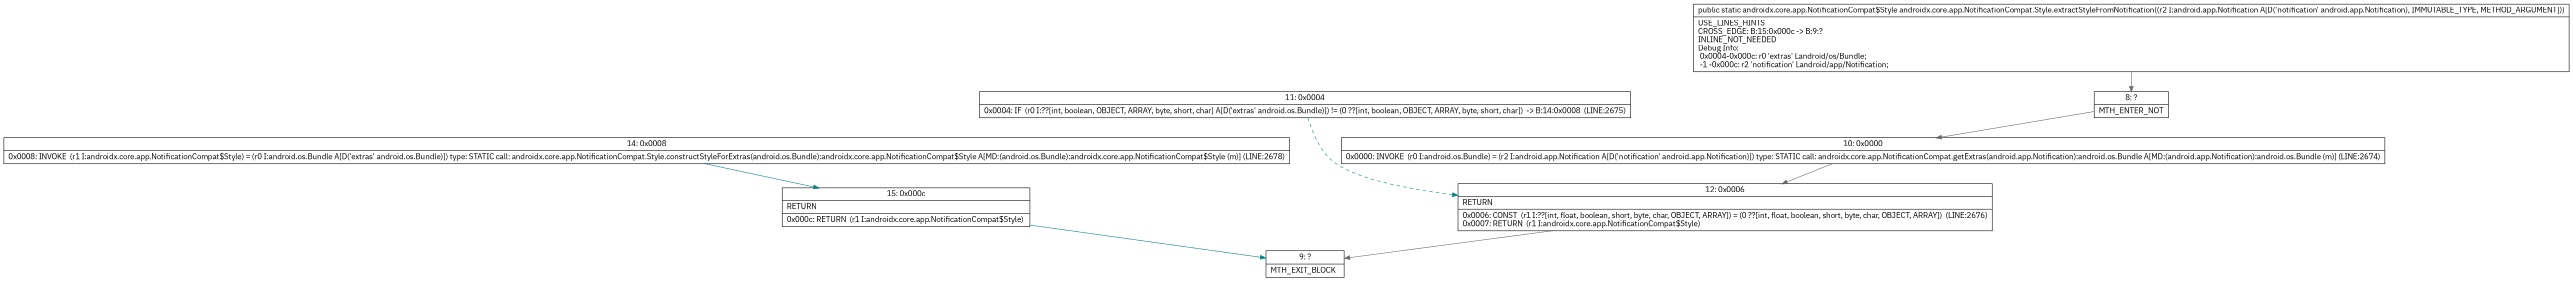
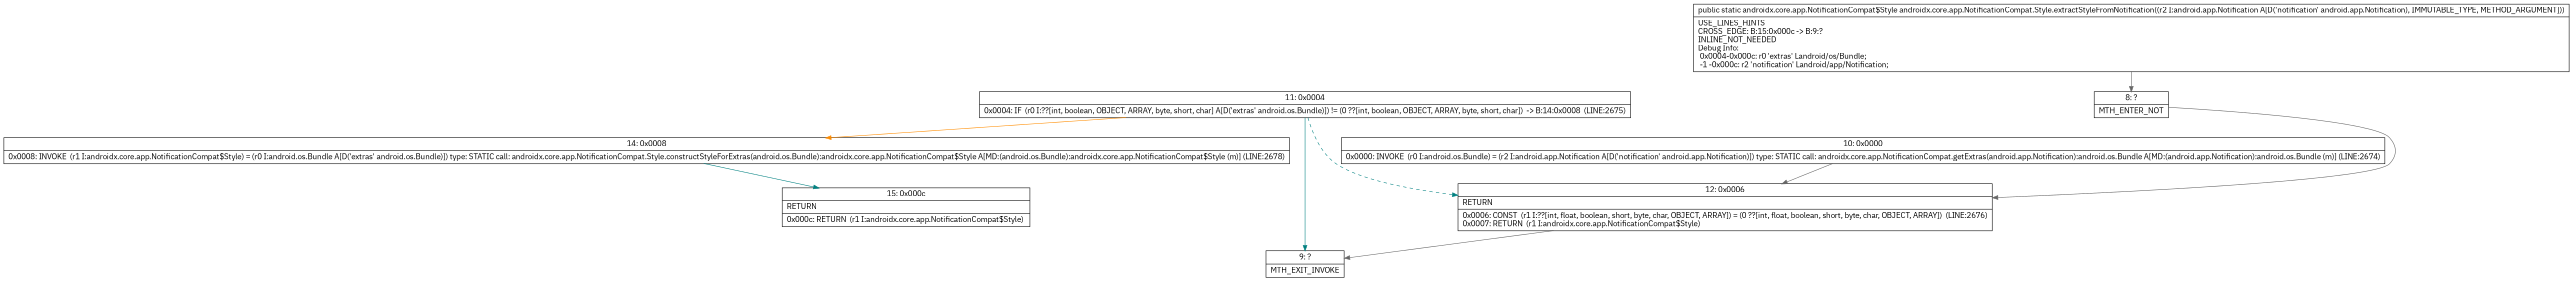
edge "8: ?" -> "10: 0x0000": now "8: ?" -> "12: 0x0006"
edge "11: 0x0004" -> "14: 0x0008": added
edge "15: 0x000c" -> "9: ?": now "11: 0x0004" -> "9: ?"
node "9: ?": text "MTH_EXIT_BLOCK" -> "MTH_EXIT_INVOKE"
